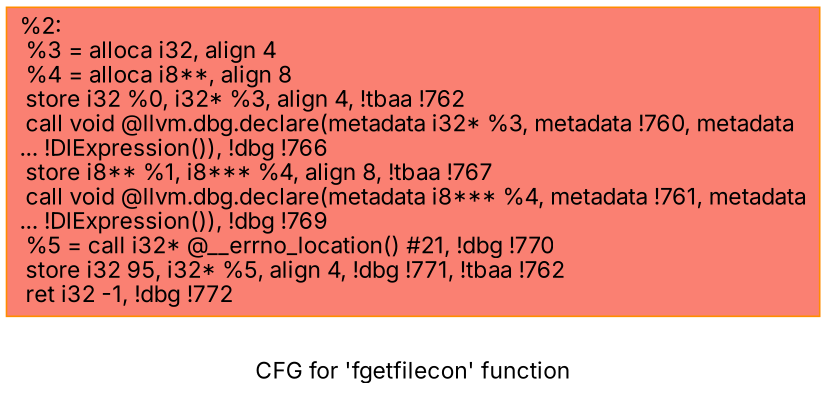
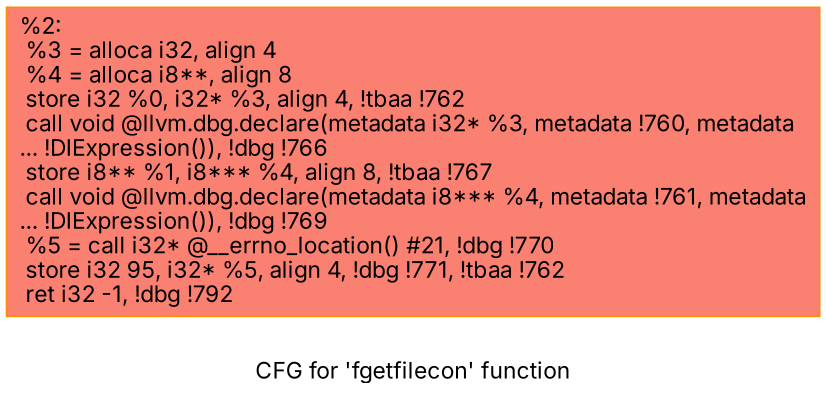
node "%2:": text "ret i32 -1, !dbg !772" -> "ret i32 -1, !dbg !792"
